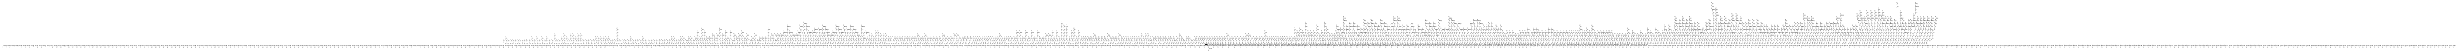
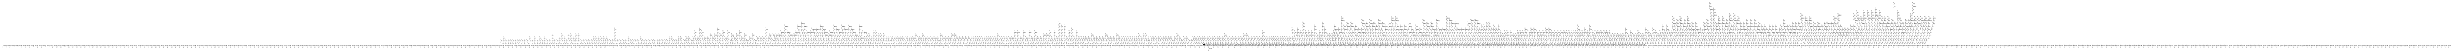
node "210": removed
